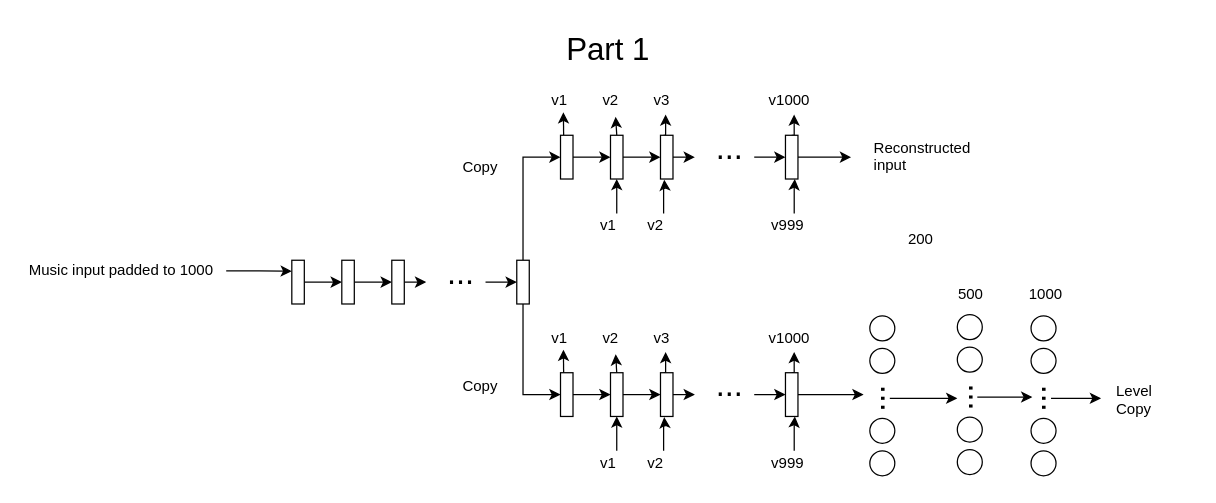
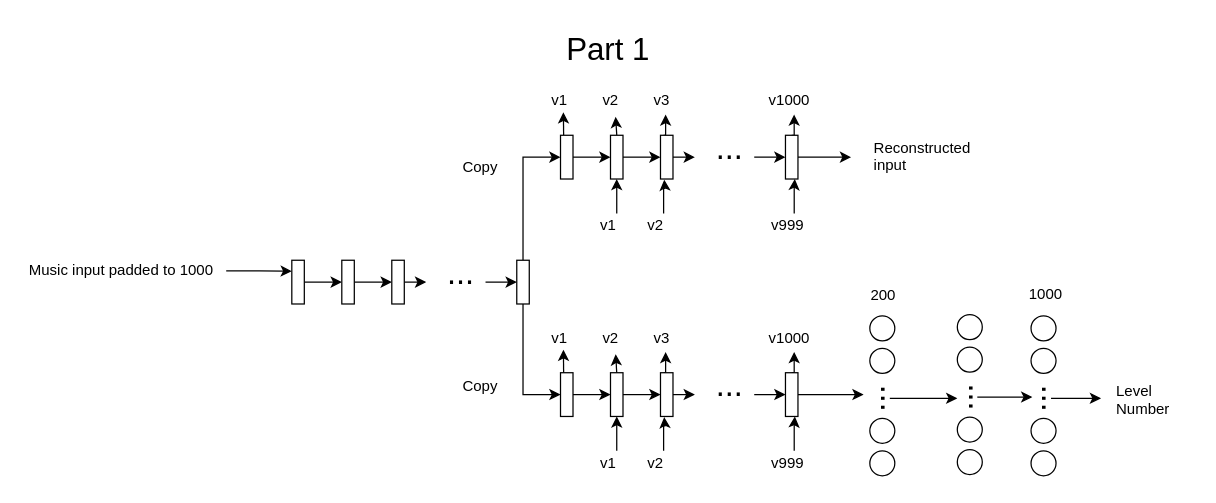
node "200": moved (920, 239) -> (883, 296)
node "500": removed
node "Level Copy": label "Level Copy" -> "Level Number"
